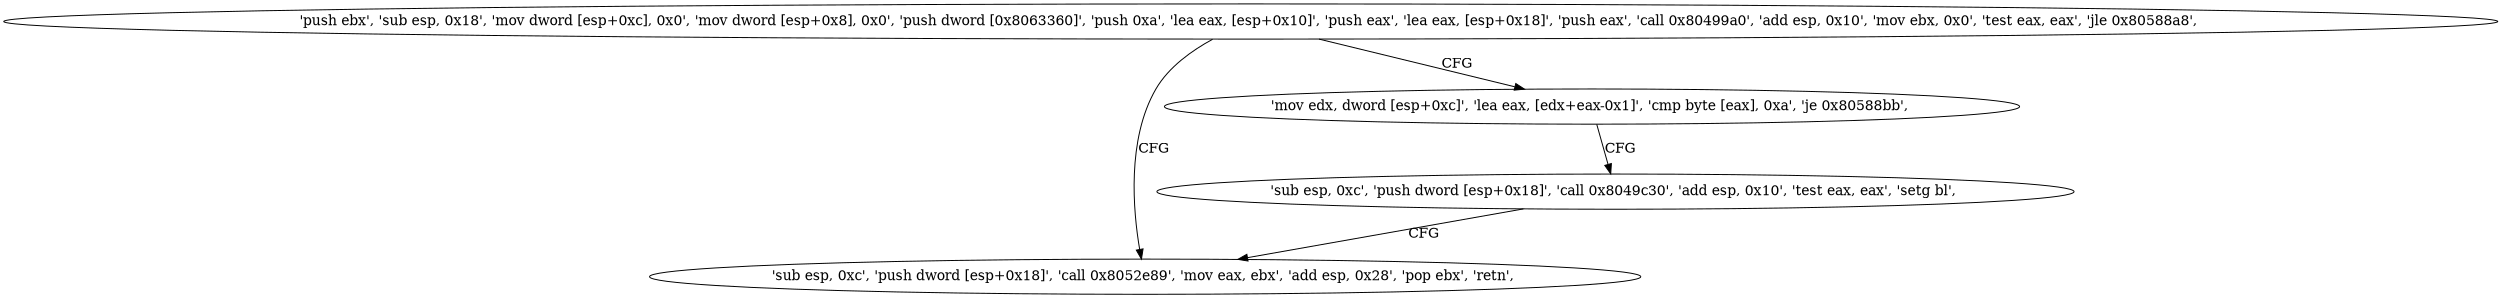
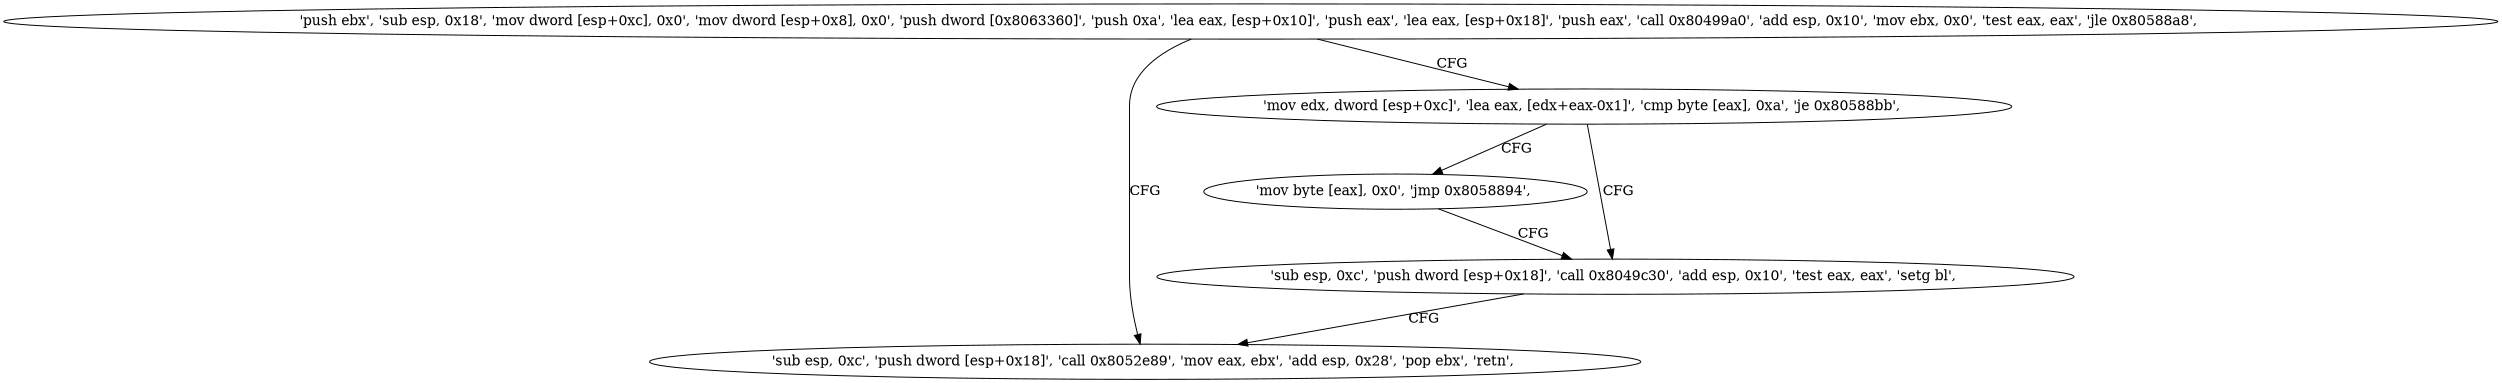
node "'mov byte [eax], 0x0', 'jmp 0x8058894',": added
